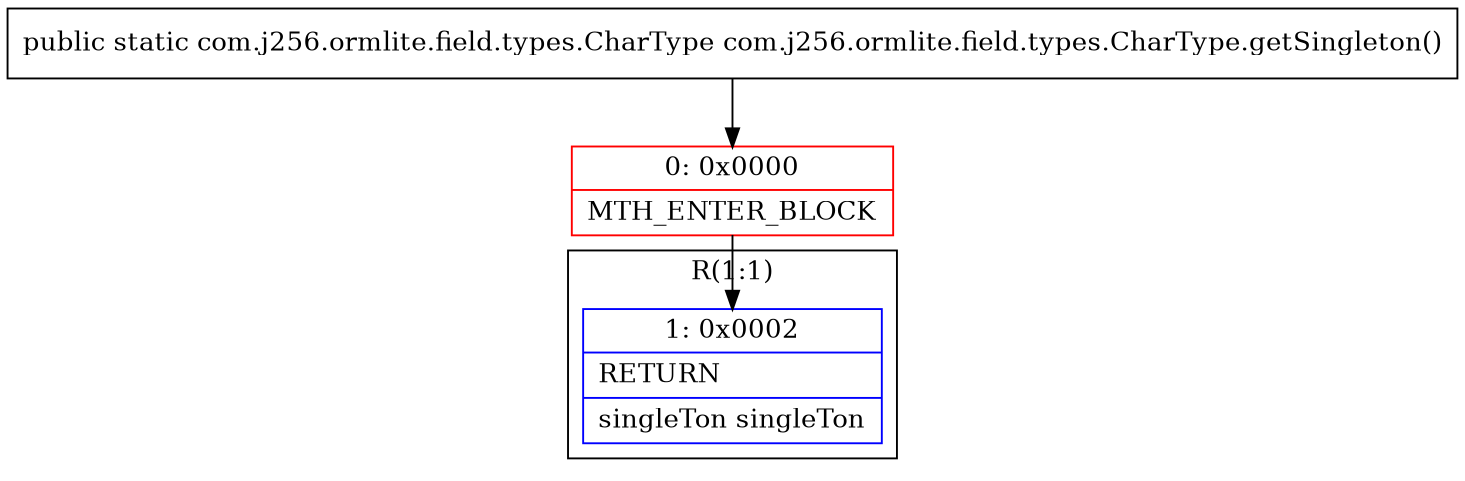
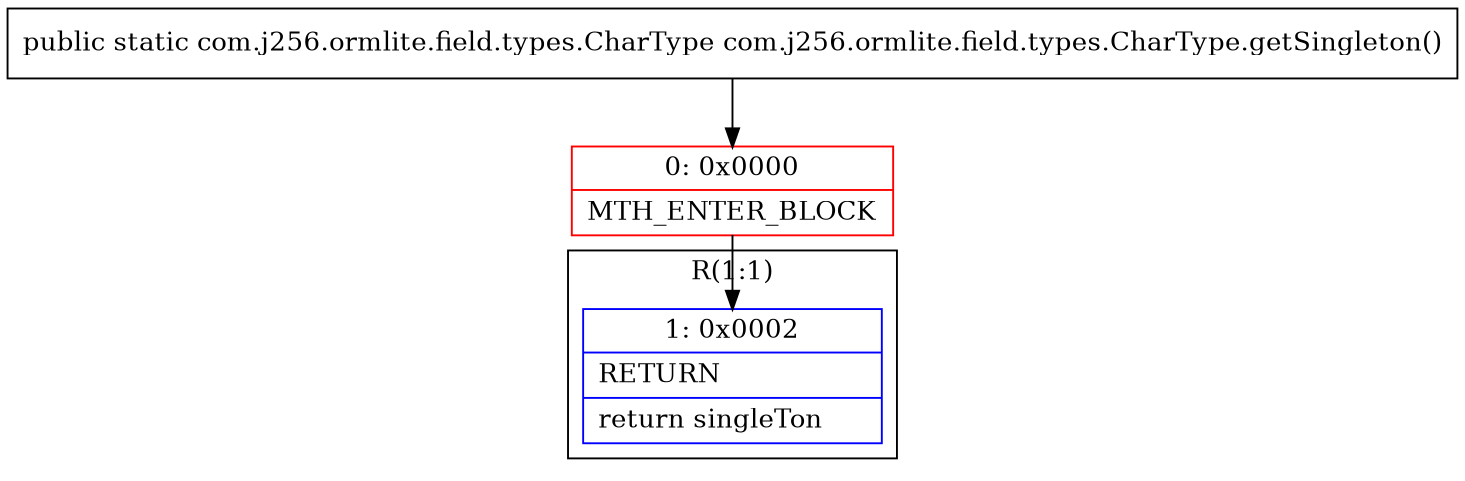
node "1: 0x0002": text "singleTon singleTon" -> "return singleTon"
